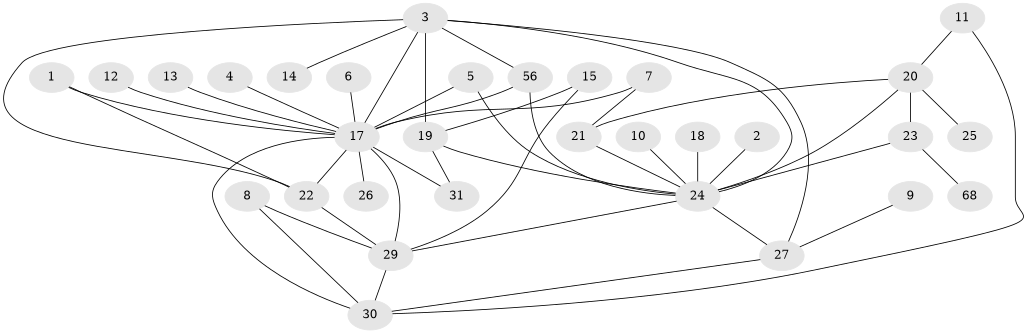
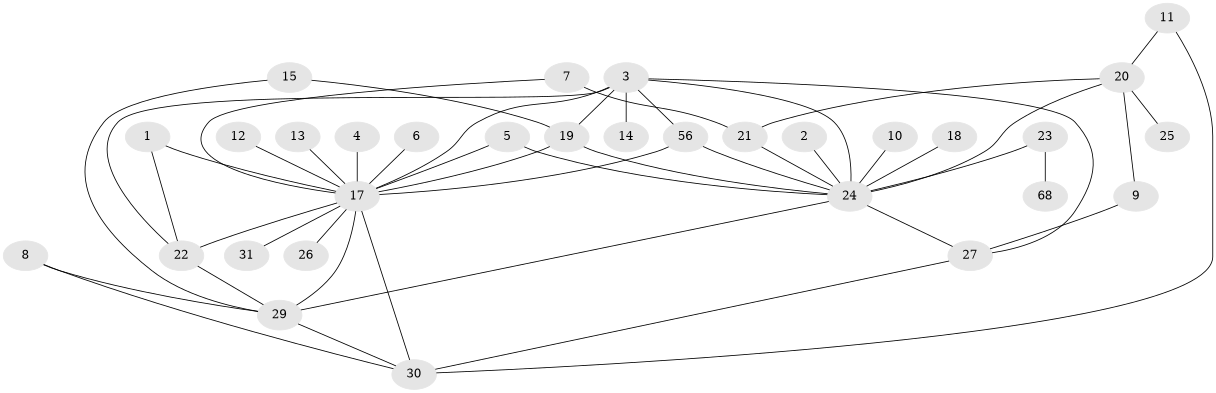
edge "20" -- "23": now "20" -- "9"
edge "19" -- "31": now "19" -- "17"
